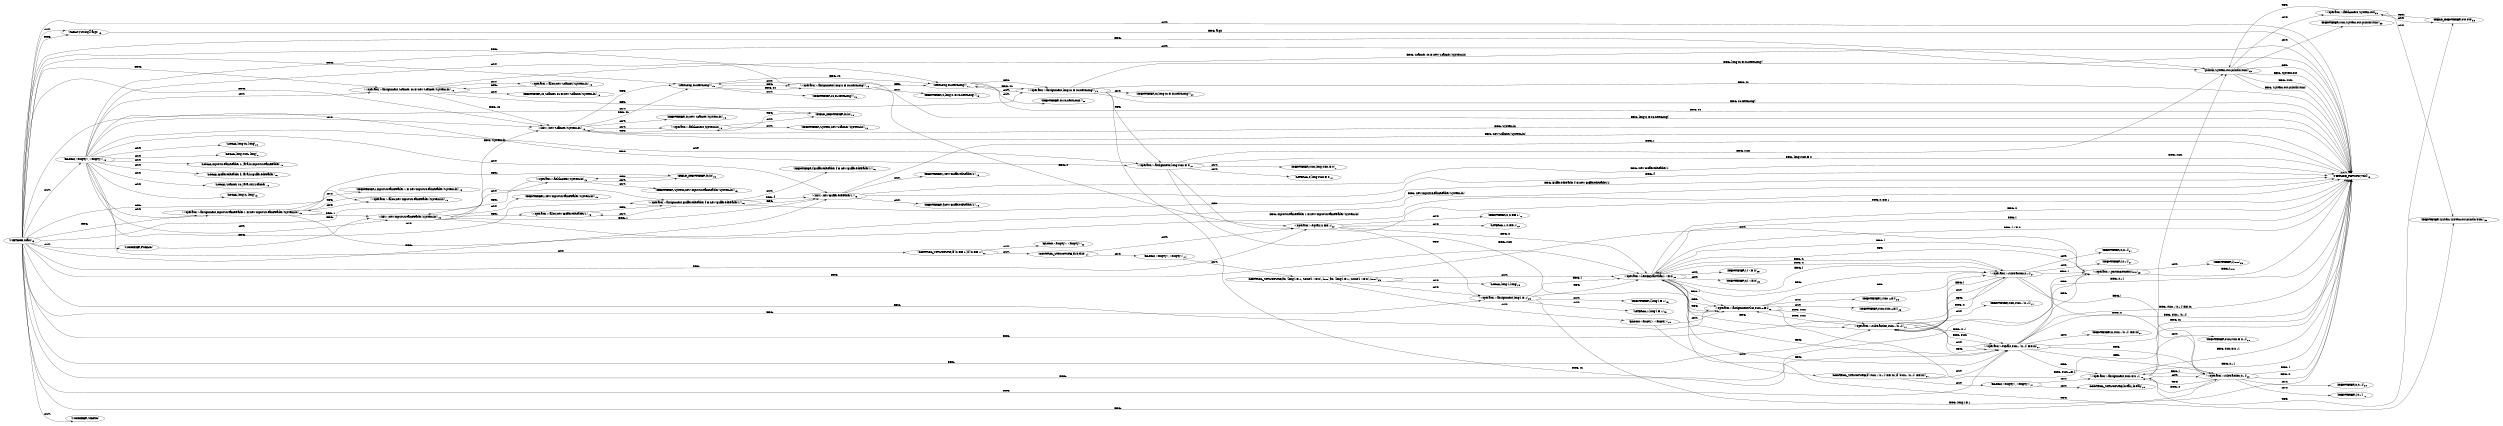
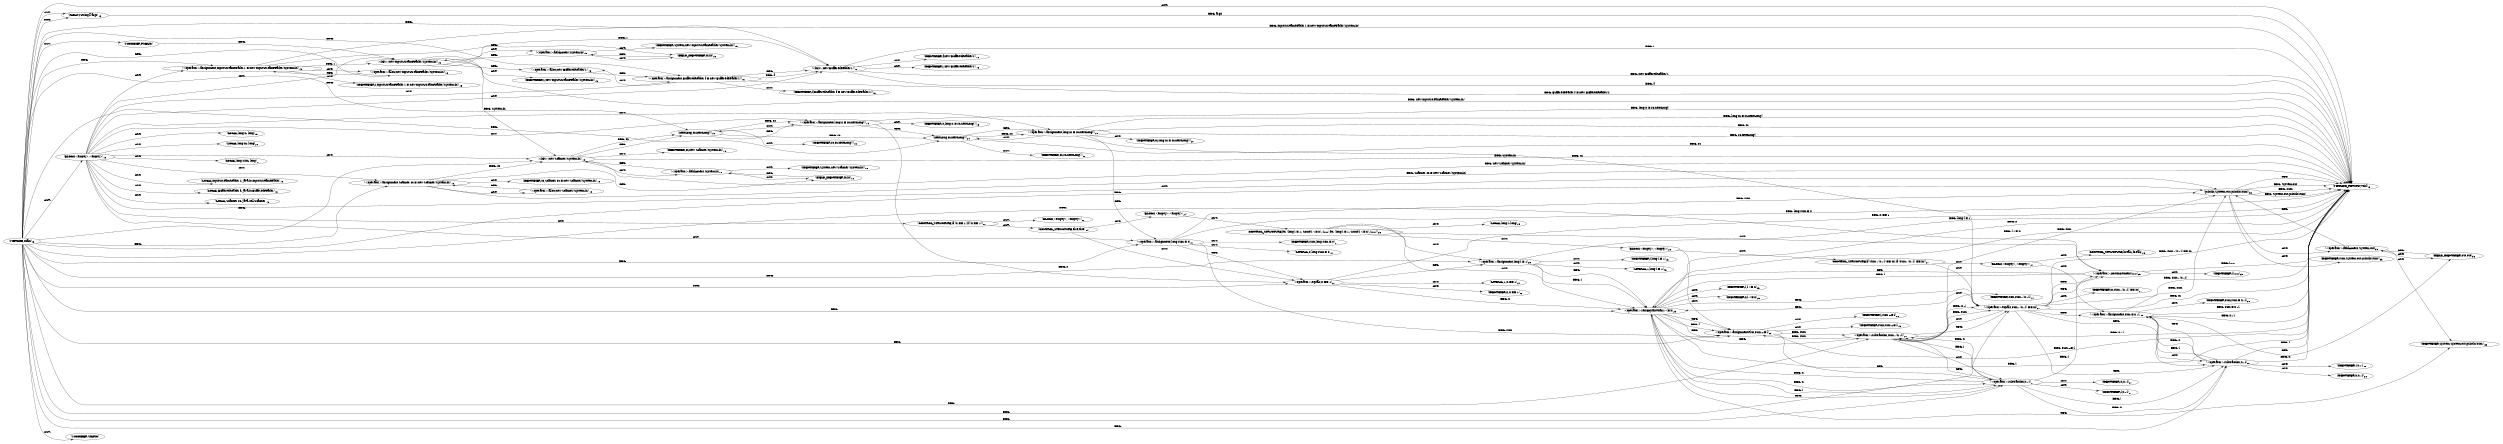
edge "(<operator>.subtraction,sum - (n - i))" -> "(println,System.out.println(sum))": added, label "DDG: sum"
